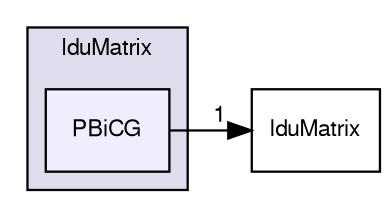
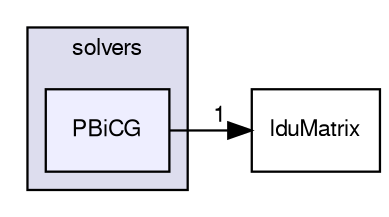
cluster "lduMatrix": label "lduMatrix" -> "solvers"
